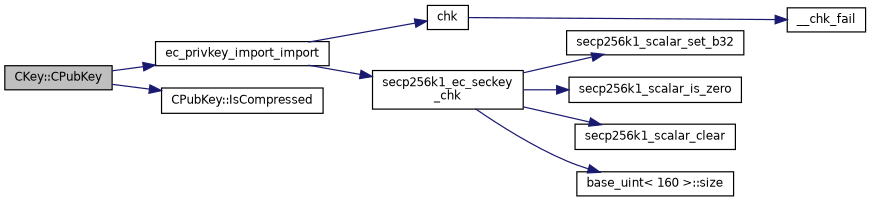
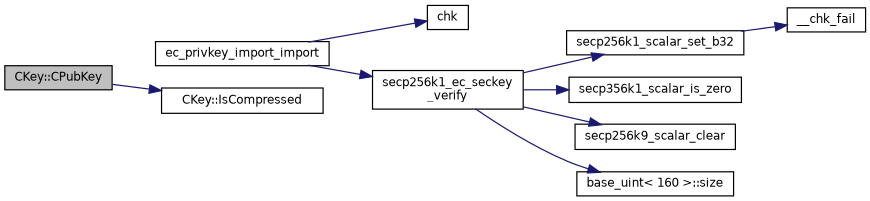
edge "chk" -> "__chk_fail": now "secp256k1_scalar_set_b32" -> "__chk_fail"
edge "CKey::CPubKey" -> "ec_privkey_import_import": removed
node "secp256k1_ec_seckey _chk": label "secp256k1_ec_seckey _chk" -> "secp256k1_ec_seckey _verify"
node "secp256k1_scalar_is_zero": label "secp256k1_scalar_is_zero" -> "secp356k1_scalar_is_zero"
node "CPubKey::IsCompressed": label "CPubKey::IsCompressed" -> "CKey::IsCompressed"
node "secp256k1_scalar_clear": label "secp256k1_scalar_clear" -> "secp256k9_scalar_clear"
